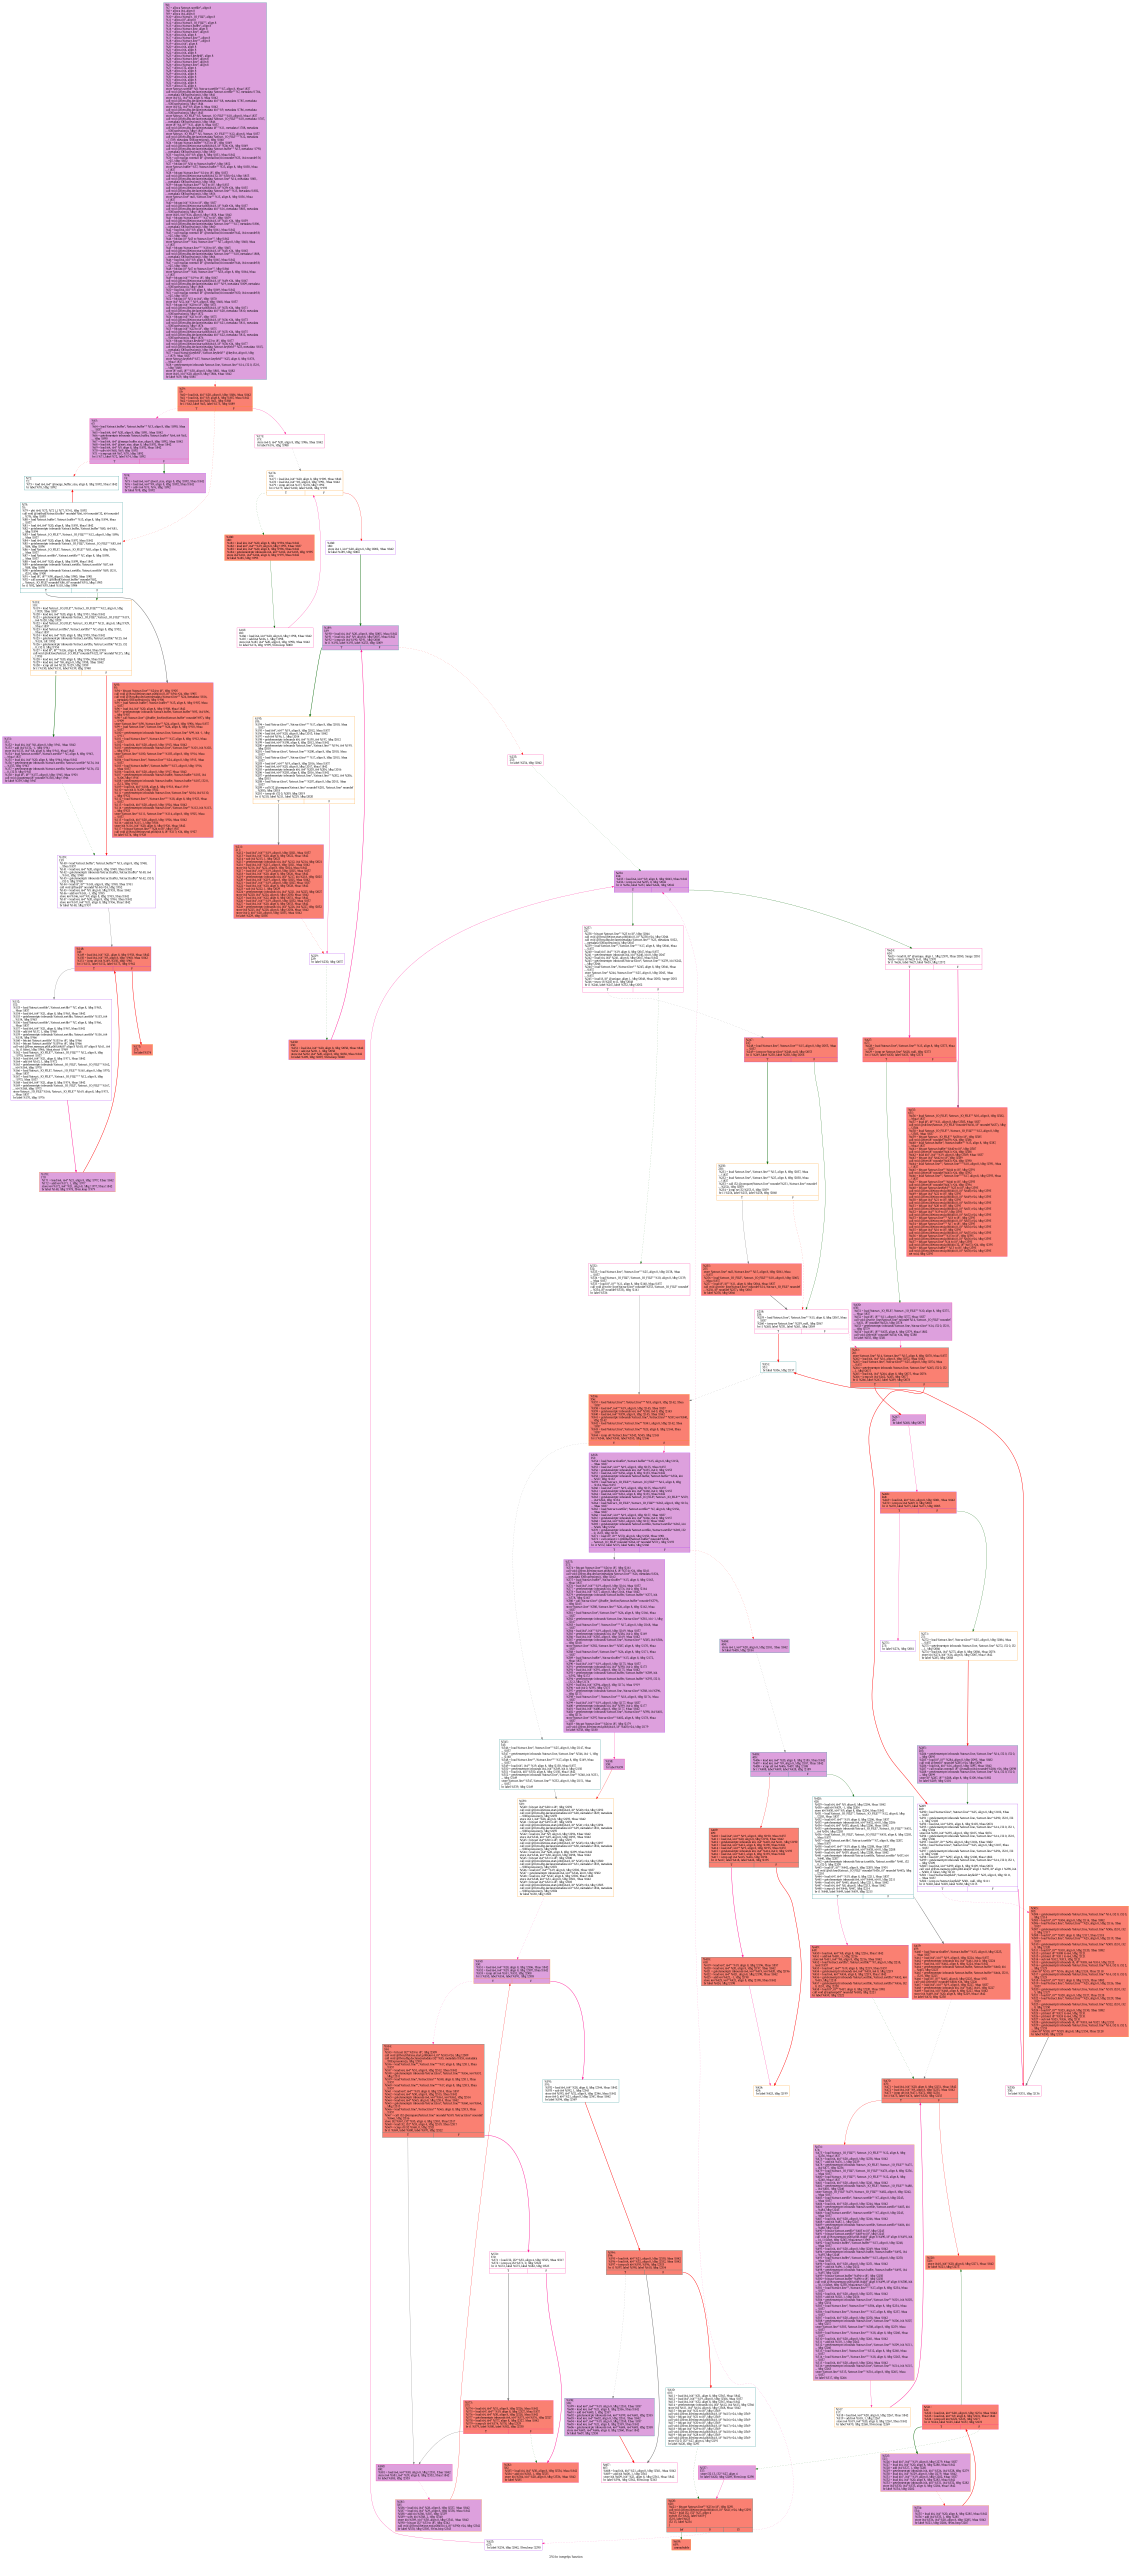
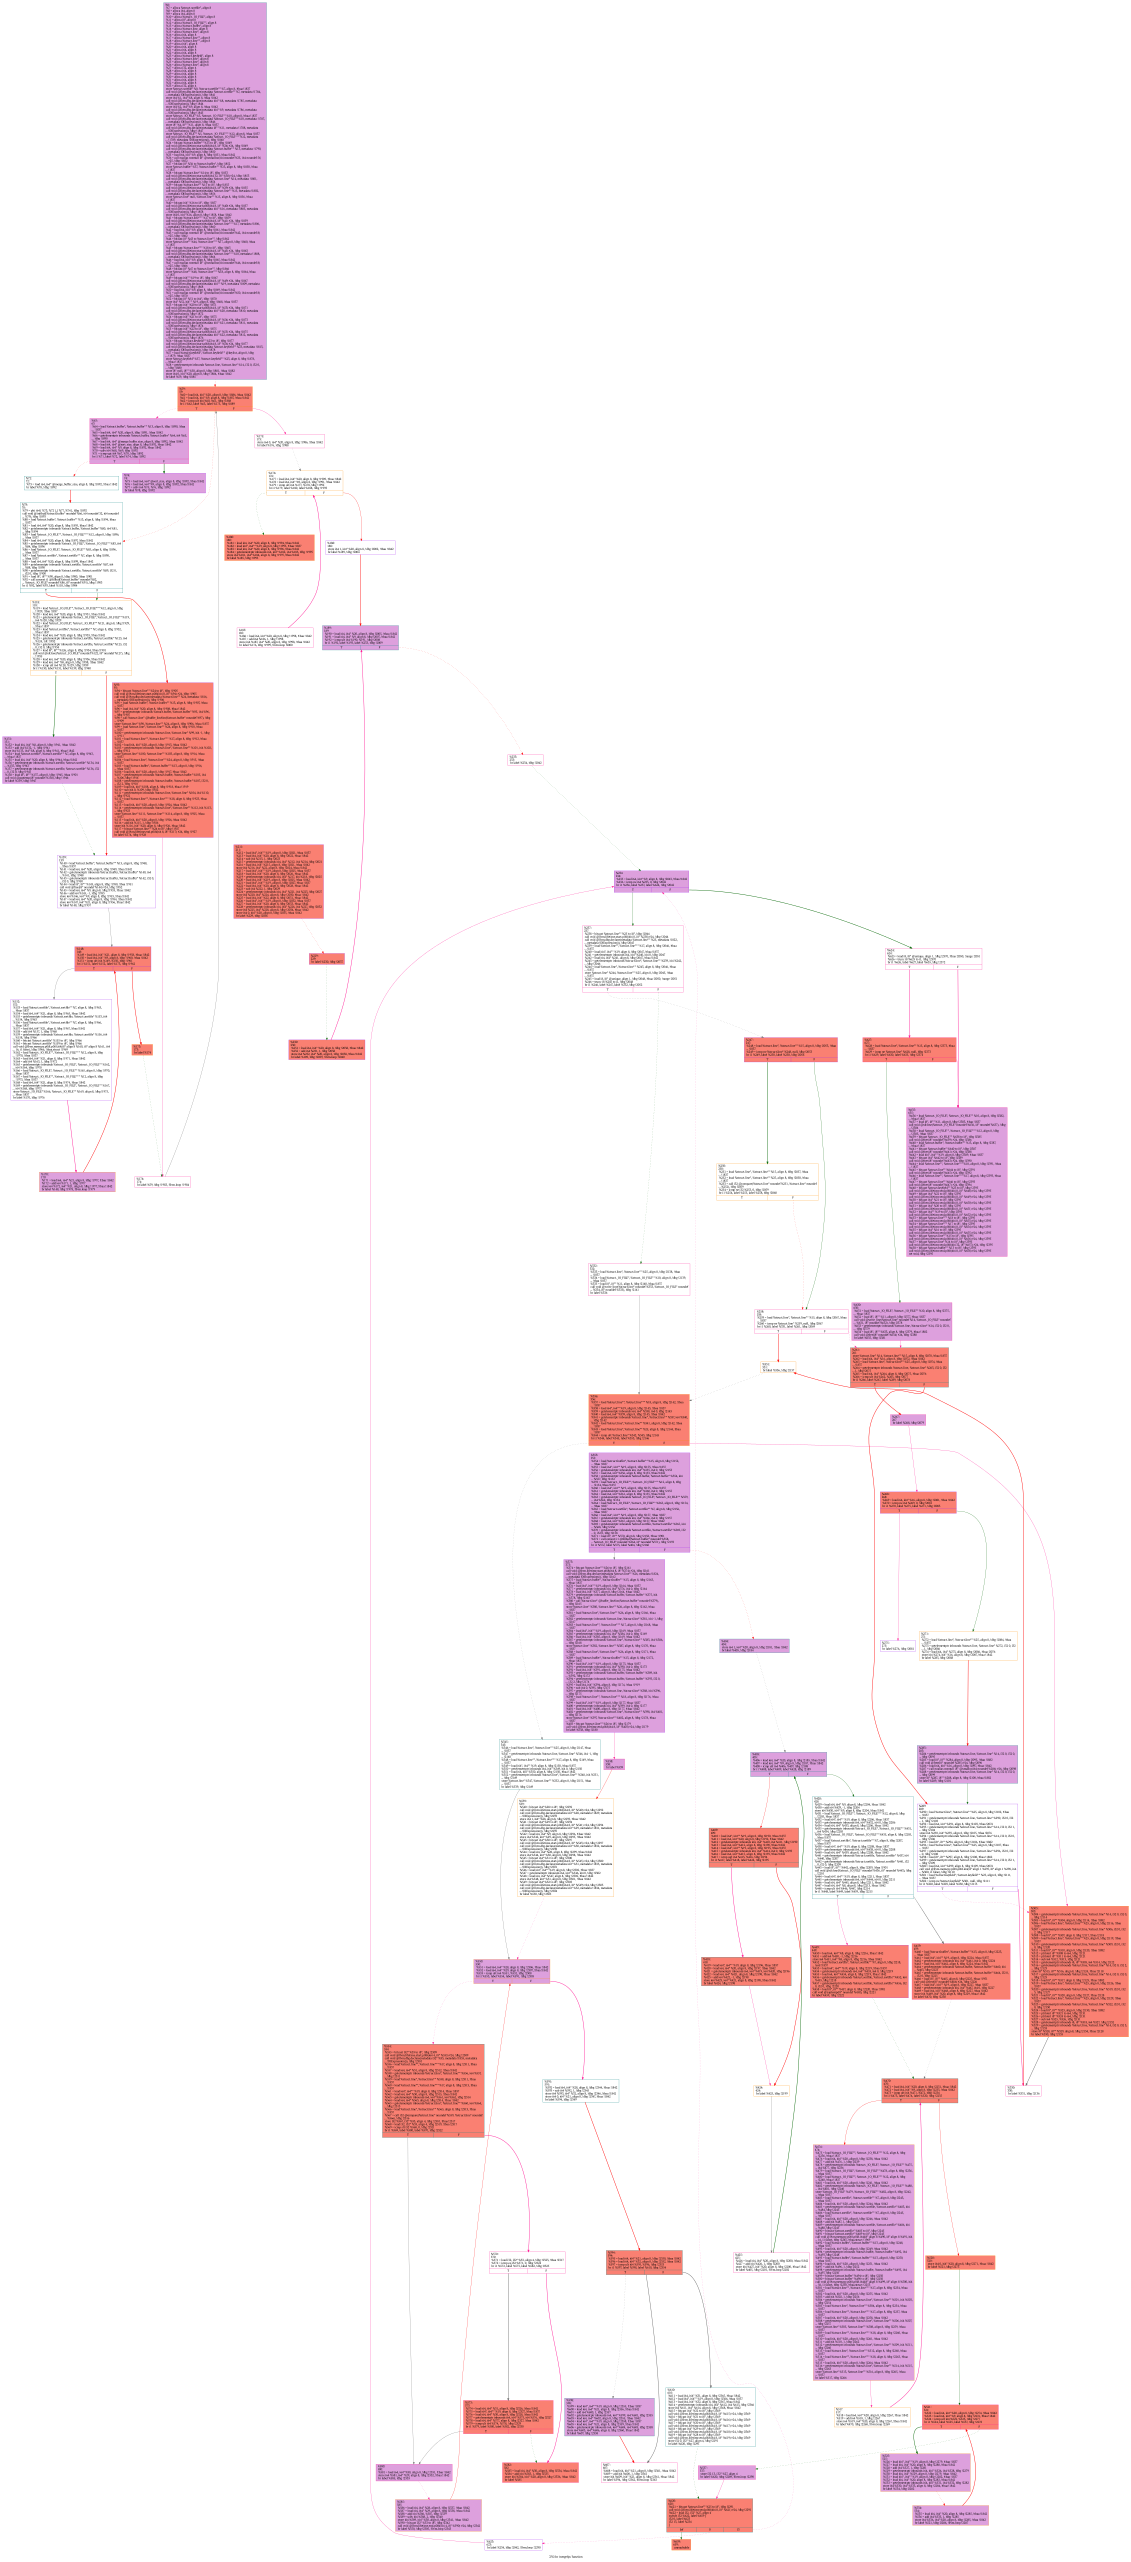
edge "%78:" -> "%72:": reversed
edge "%185:" -> "%176:": style solid -> bold
edge "%188:" -> "%189:": color darkgreen -> red
edge "%180:" -> "%185:": removed
edge "%78:" -> "%93:": color gray40 -> red
node "%193:": removed
edge "%234:" -> "%624:": style solid -> bold
node "%229:": fillcolor white -> salmon
node "%152:": text "... !1970, !zeroext !1837" -> "... !1970, !tbaa !1837"
edge "%627:" -> "%635:": color gray40 -> deeppink
node "%174:": added
node "%635:": fillcolor salmon -> plum
node "%255:": removed
node "%331:": color teal -> darkorange
edge "%336:" -> "%353:": now "%336:" -> "%303:"
edge "%345:" -> "%539:": now "%345:" -> "%550:"
node "%425:": added
edge "%594:" -> "%610:": color red -> gray40
edge "%521:" -> "%520:": reversed
